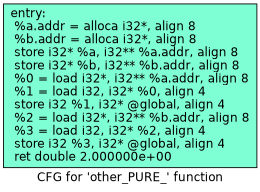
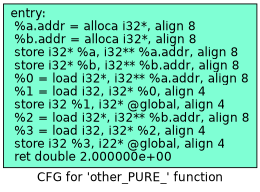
node "entry:": text "store i32 %3, i32* @global, align 4" -> "store i32 %3, i22* @global, align 4"
